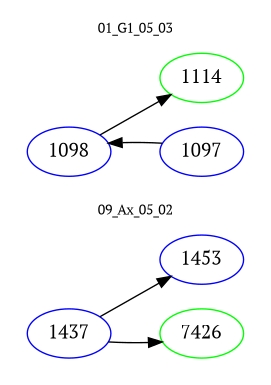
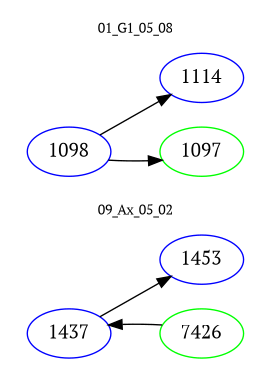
cluster "01_G1_05_03": label "01_G1_05_03" -> "01_G1_05_08"
node "1114": color green -> blue
edge "1097" -> "1098": reversed
node "1097": color blue -> green
edge "1437" -> "7426": reversed
